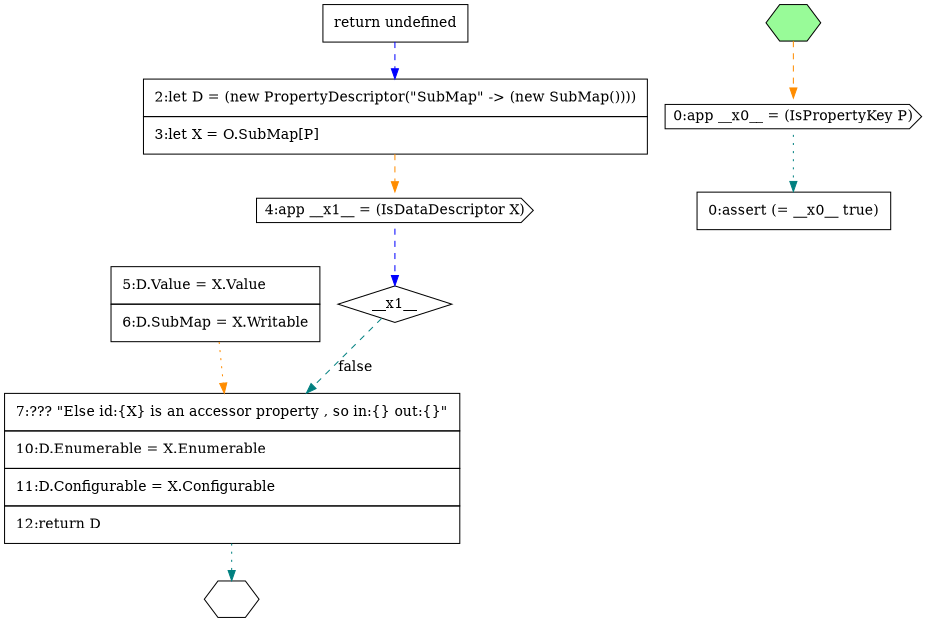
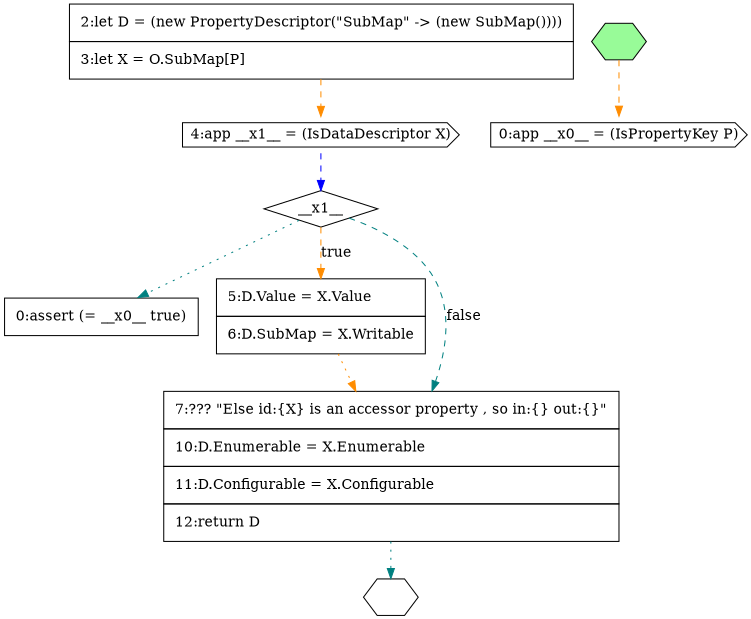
node "return undefined": removed
edge "0:app __x0__ = (IsPropertyKey P)" -> "0:assert (= __x0__ true)": now "__x1__" -> "0:assert (= __x0__ true)"
edge "__x1__" -> "5:D.Value = X.Value": added, label "true"
